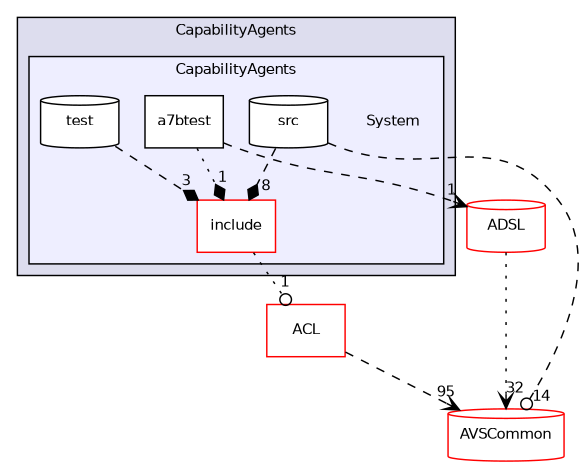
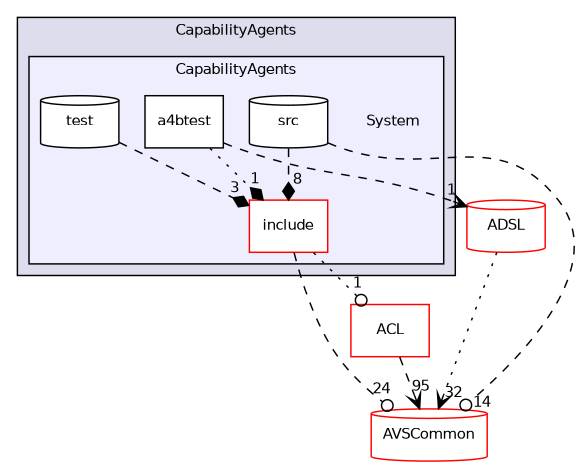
node "a7btest": label "a7btest" -> "a4btest"
edge "include" -> "AVSCommon": added
